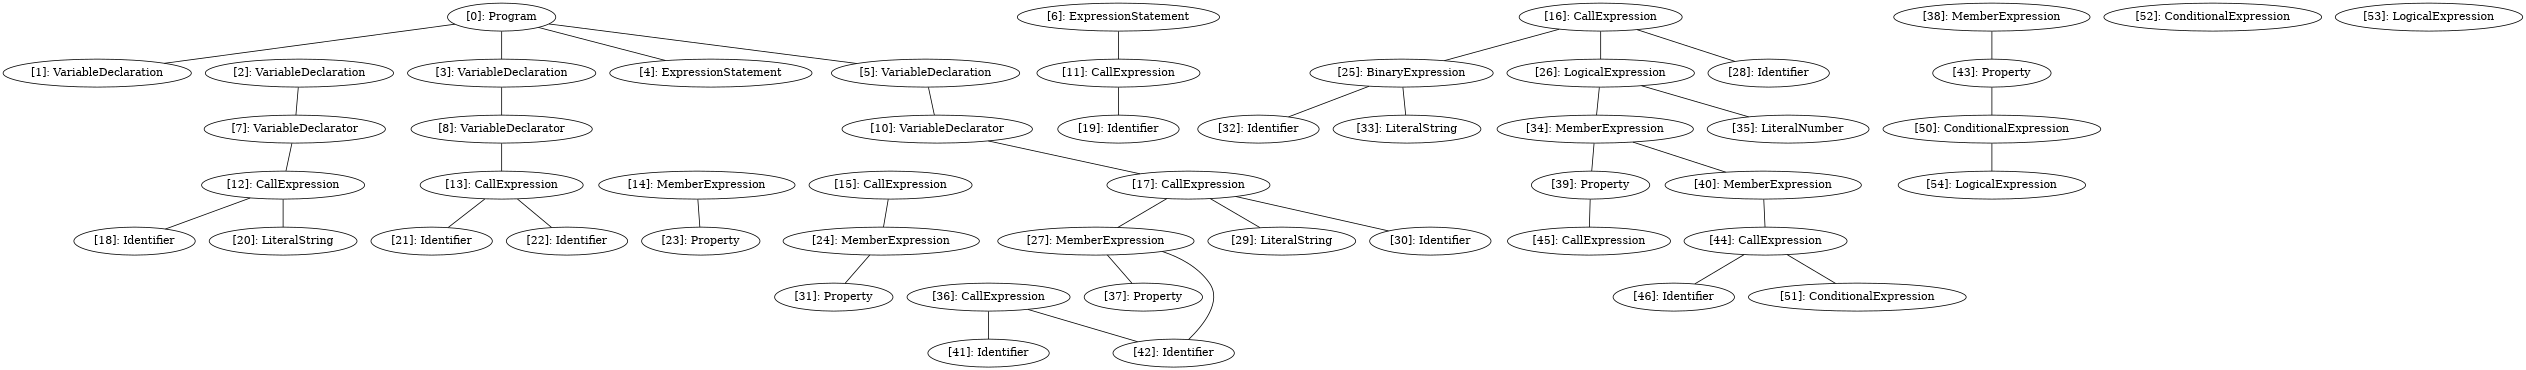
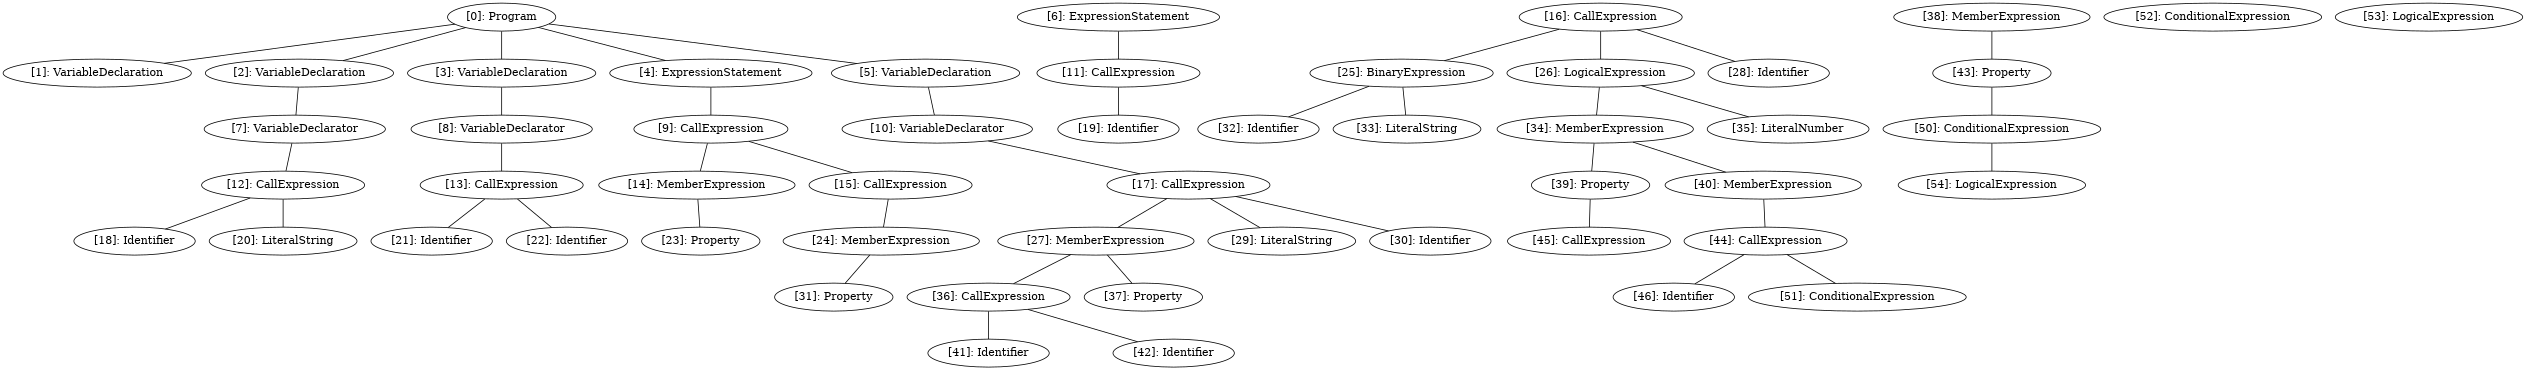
edge "[0]: Program" -- "[2]: VariableDeclaration": added
node "[9]: CallExpression": added
edge "[27]: MemberExpression" -- "[42]: Identifier": now "[27]: MemberExpression" -- "[36]: CallExpression"
